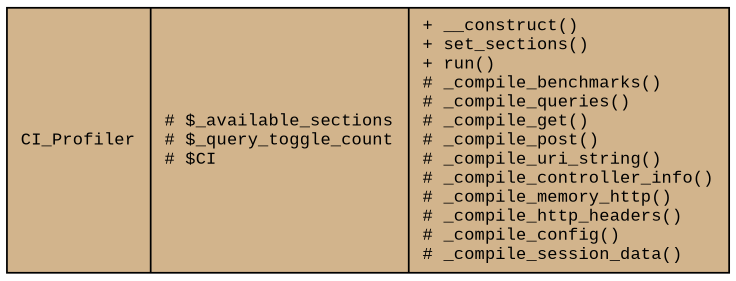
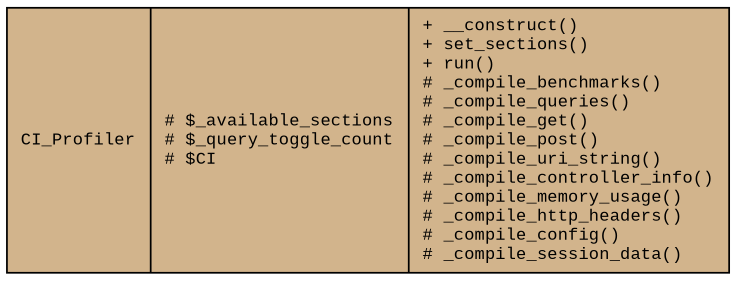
node "CI_Profiler": text "# _compile_memory_http()" -> "# _compile_memory_usage()"
